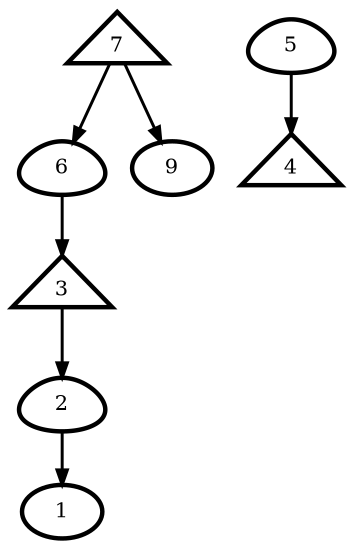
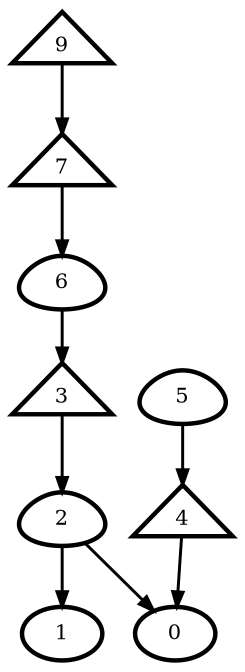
edge "7" -> "9": reversed
node "9": shape ellipse -> triangle
node "0": added
